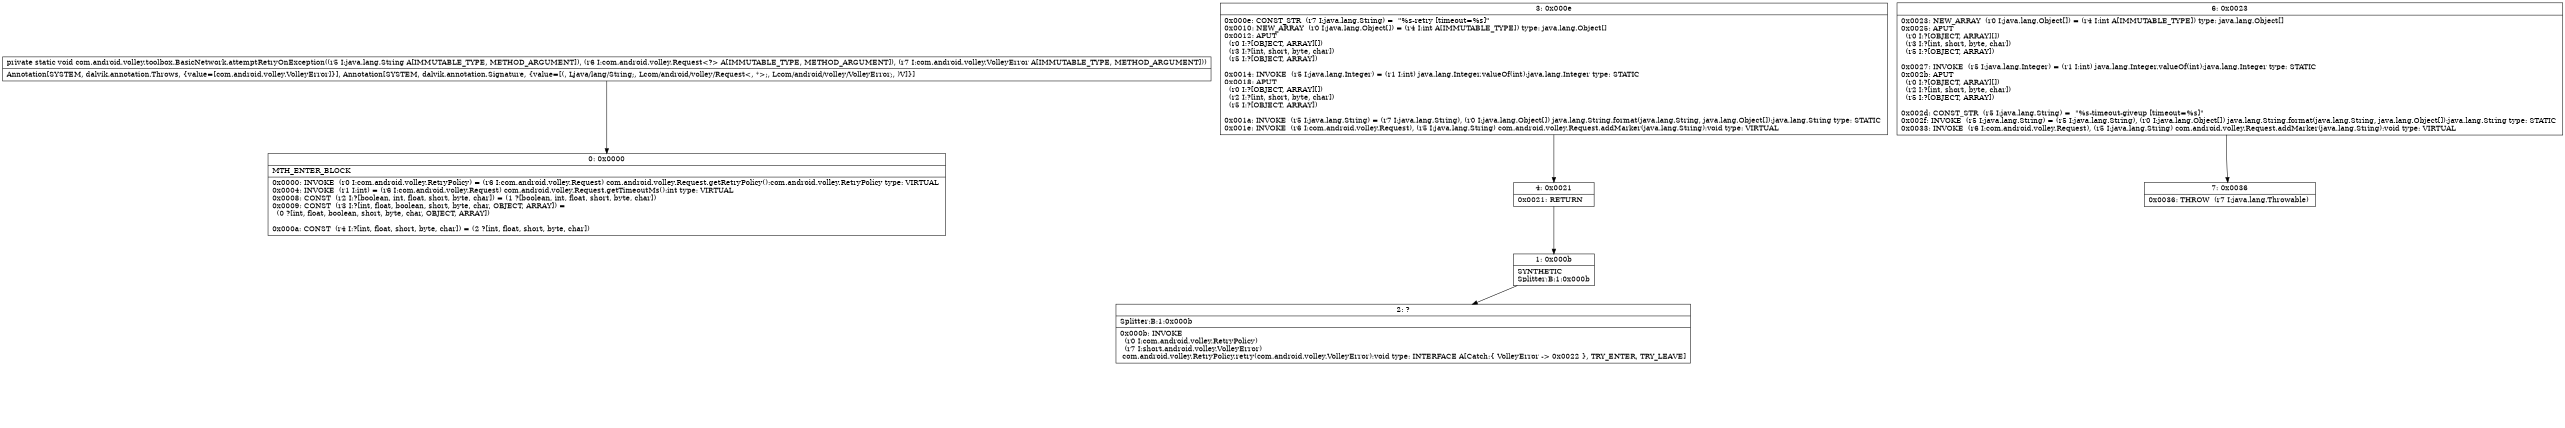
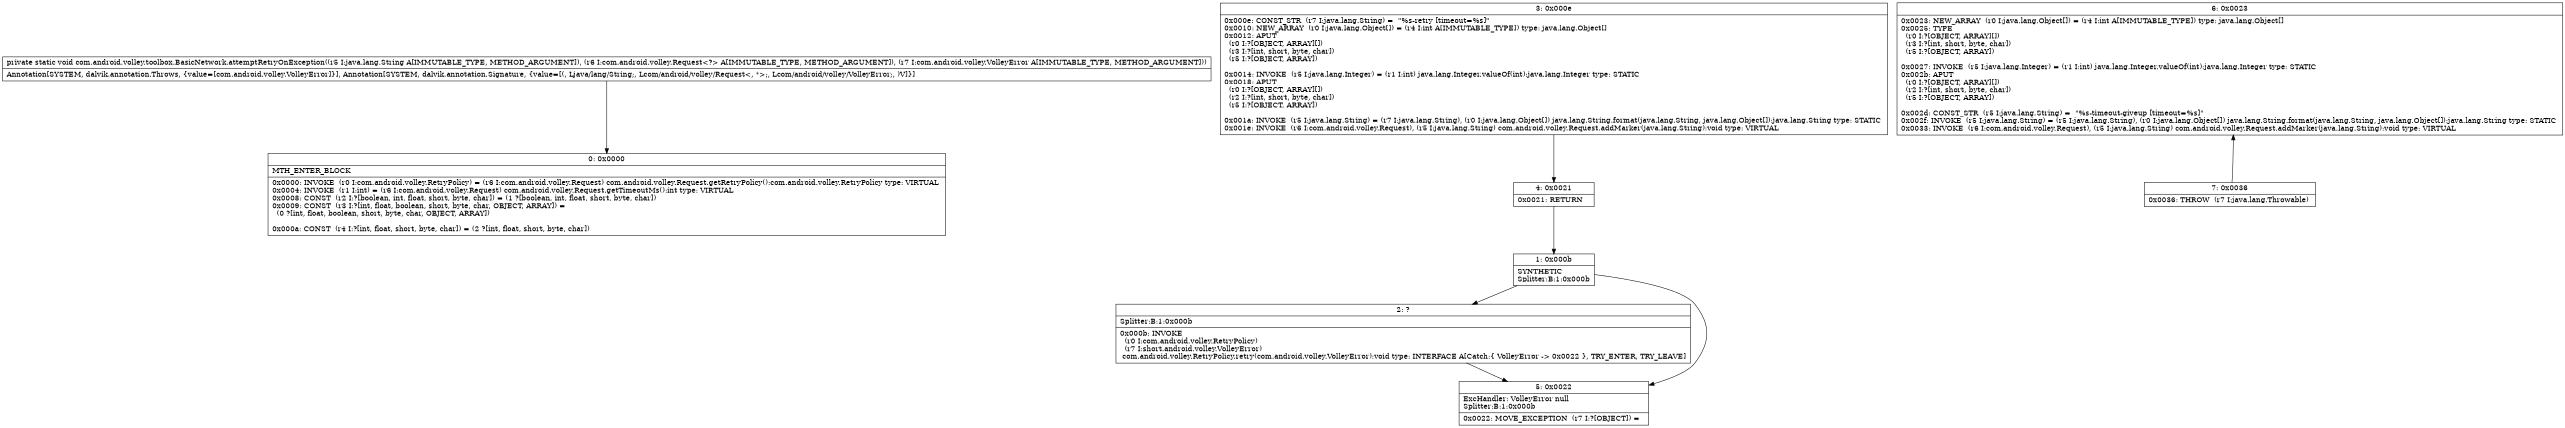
node "6: 0x0023": text "0x0025: APUT" -> "0x0025: TYPE"
edge "6: 0x0023" -> "7: 0x0036": reversed
node "5: 0x0022": added
